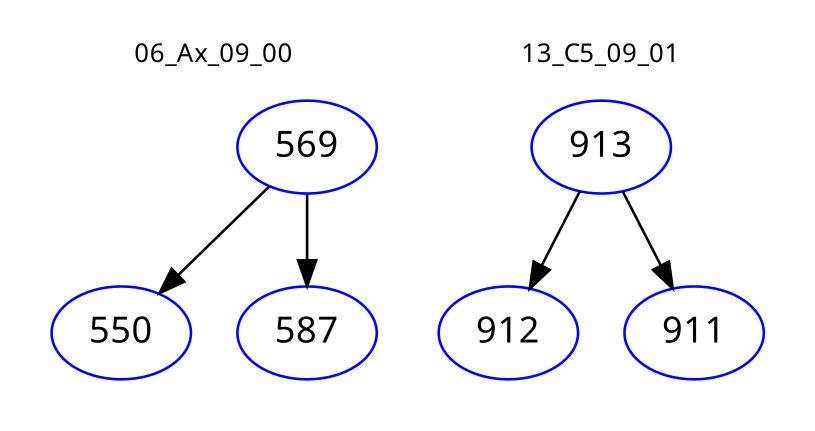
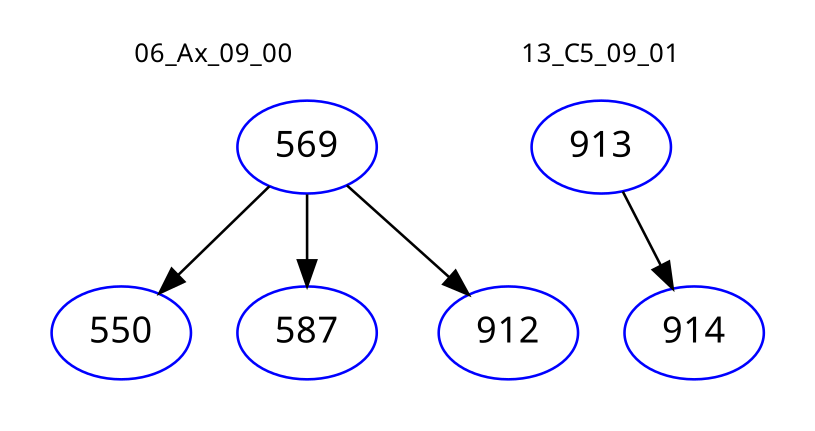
edge "913" -> "912": now "569" -> "912"
node "911": label "911" -> "914"
